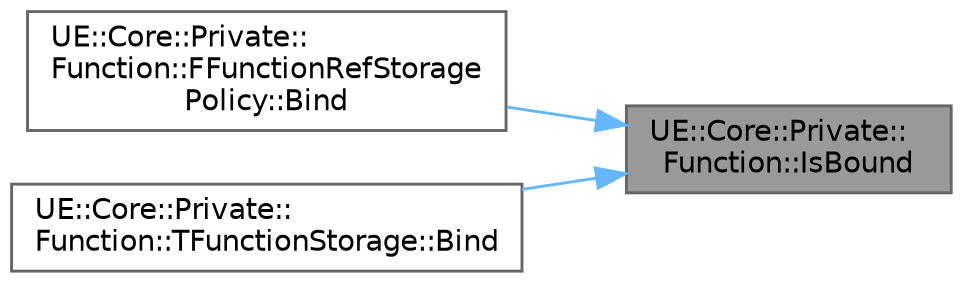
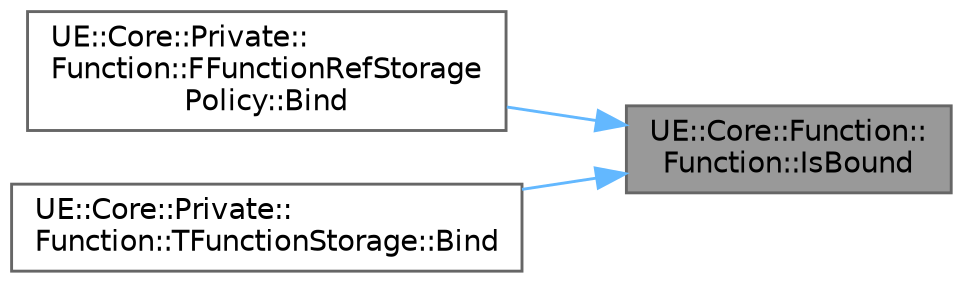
node "UE::Core::Private:: Function::IsBound": label "UE::Core::Private:: Function::IsBound" -> "UE::Core::Function:: Function::IsBound"
